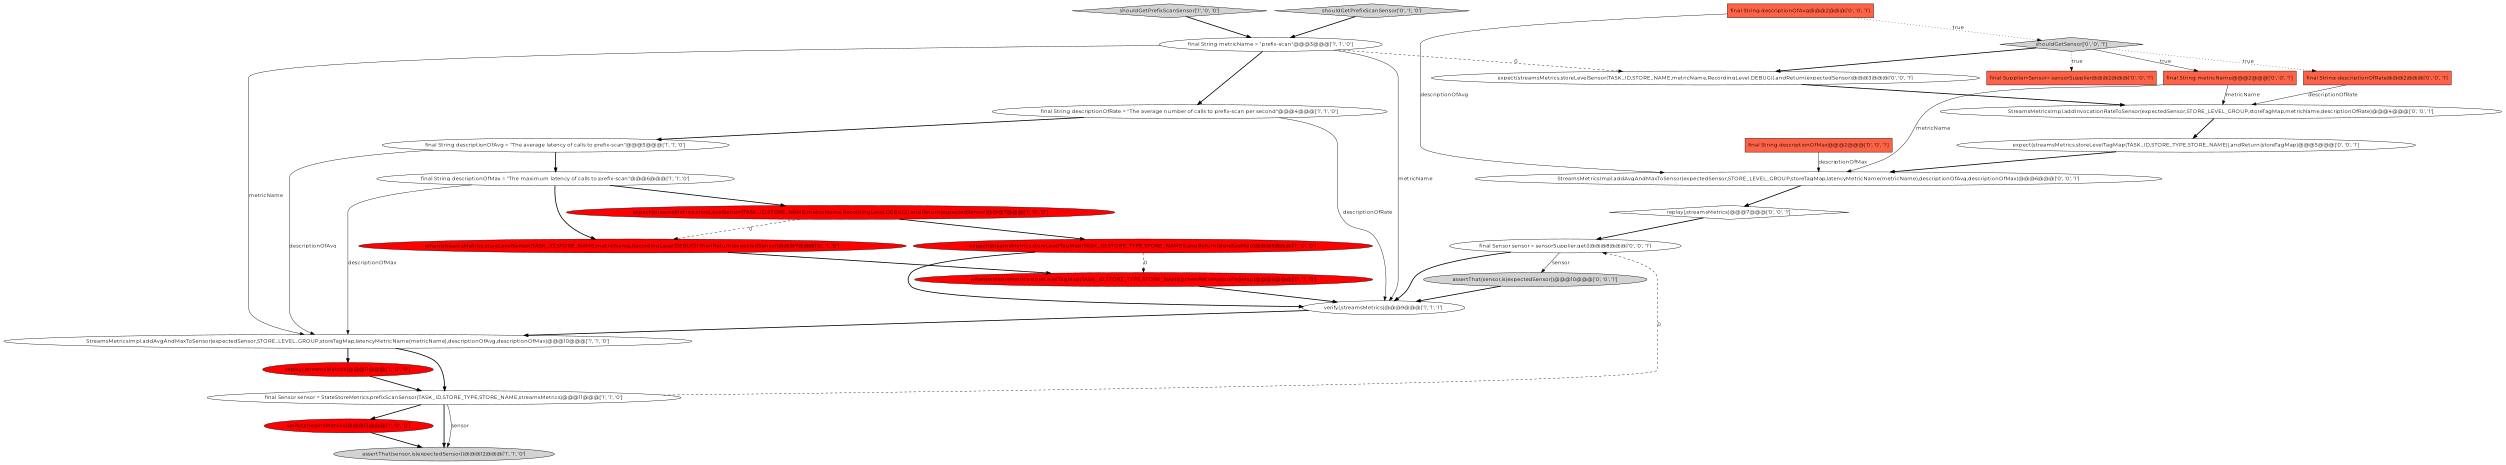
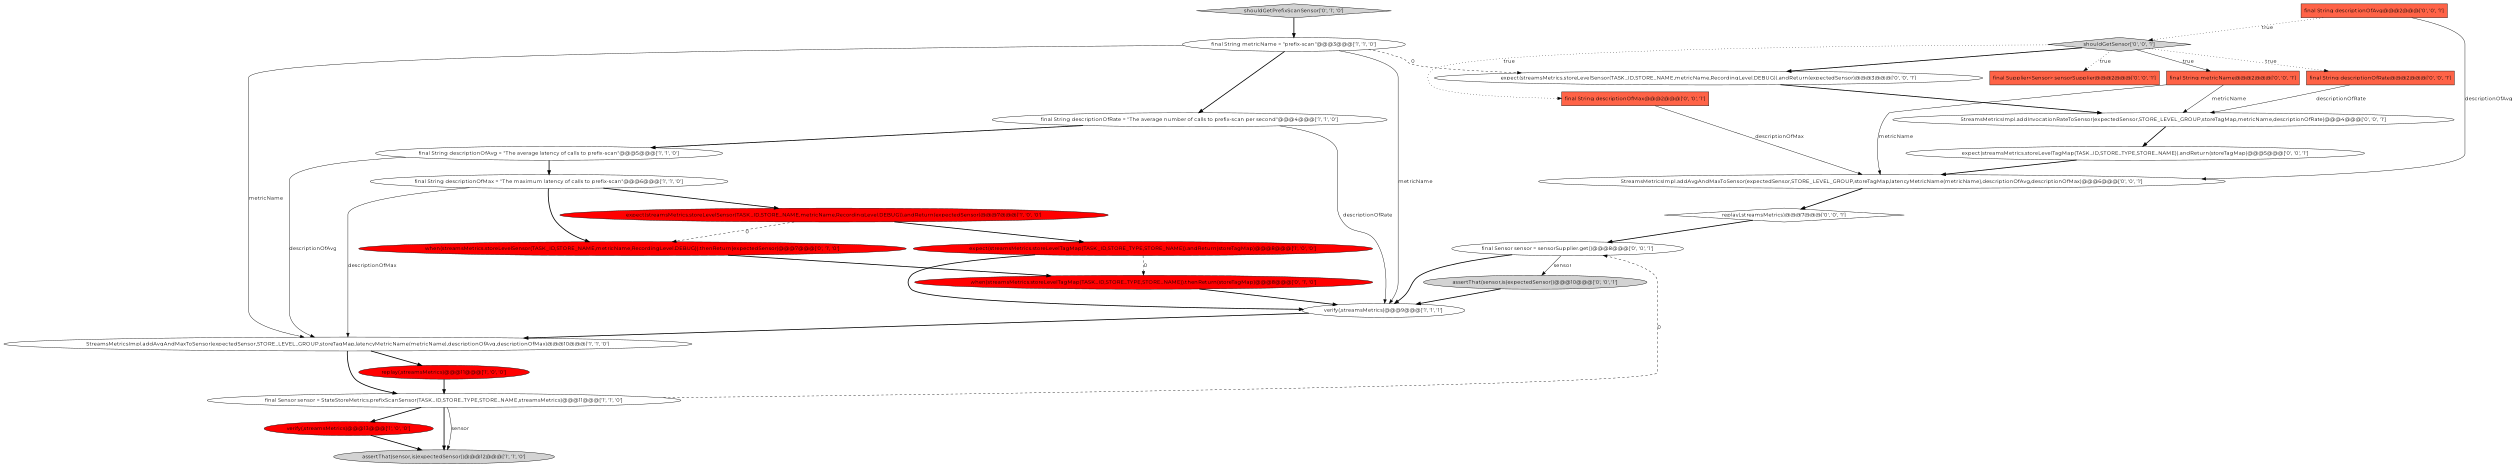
node "shouldGetPrefixScanSensor['1', '0', '0']": removed
edge "shouldGetSensor['0', '0', '1']" -> "final String descriptionOfMax@@@2@@@['0', '0', '1']": added, label "true"
